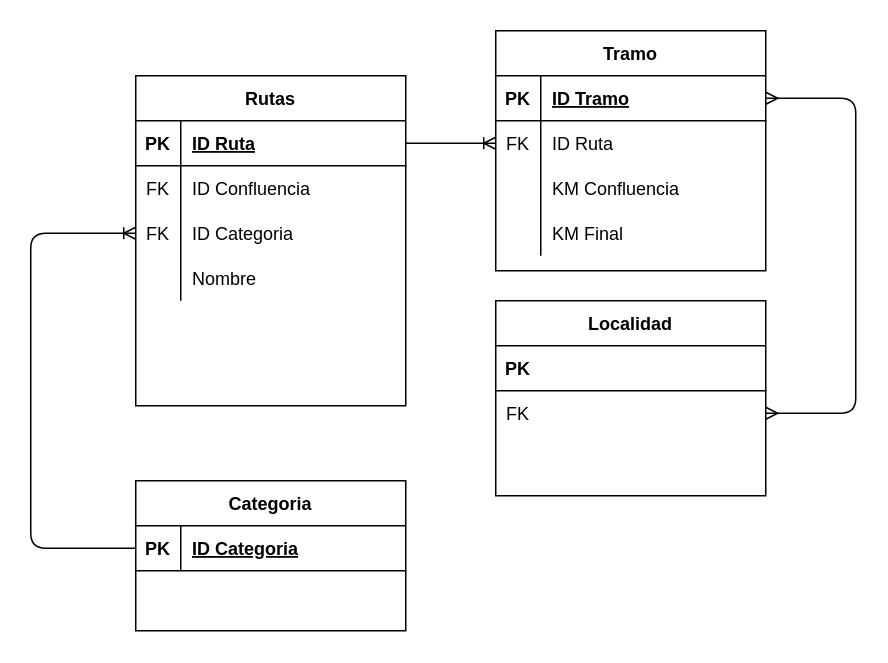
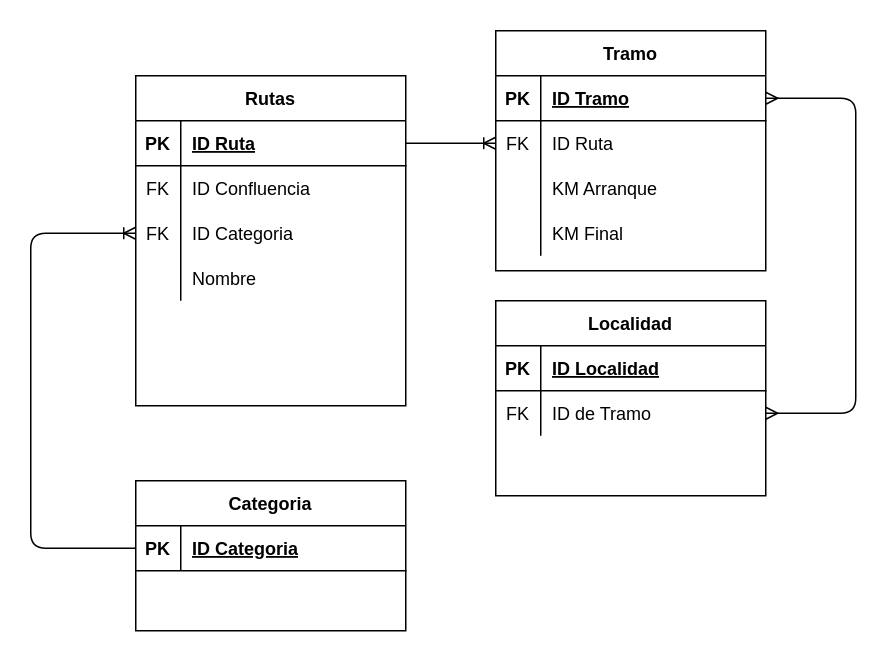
node "KM Confluencia": label "KM Confluencia" -> "KM Arranque"
node "ID Localidad": added
node "ID de Tramo": added
